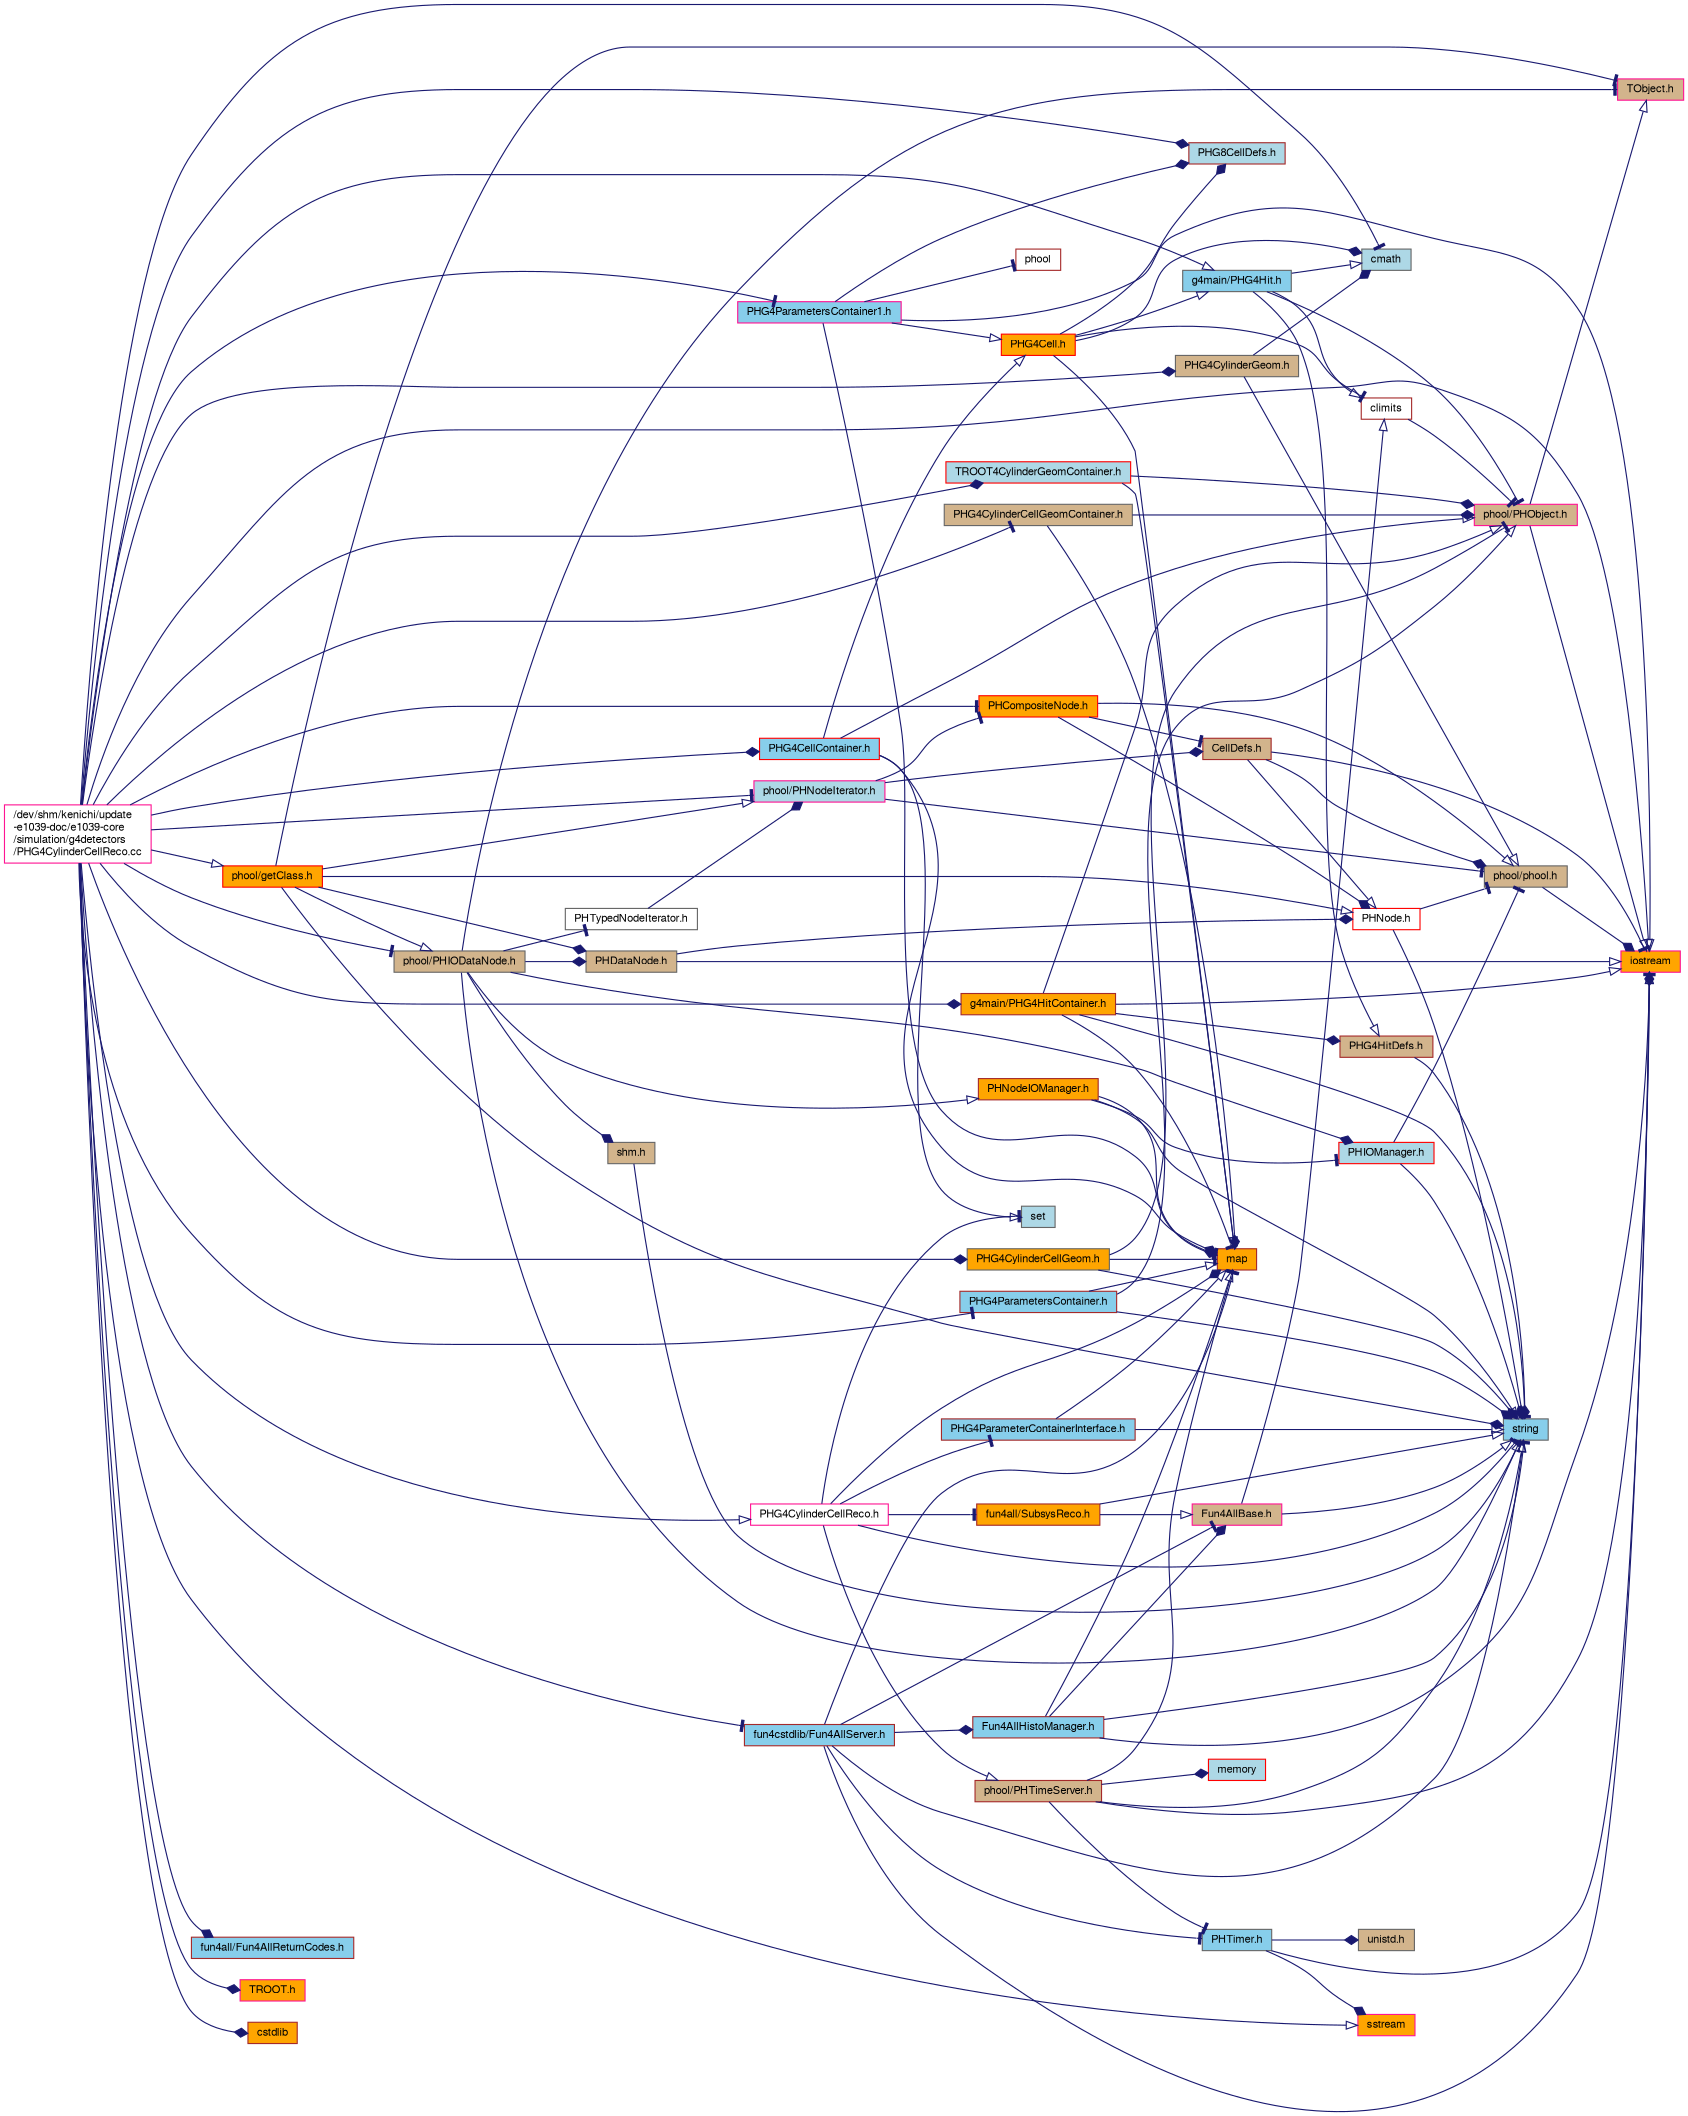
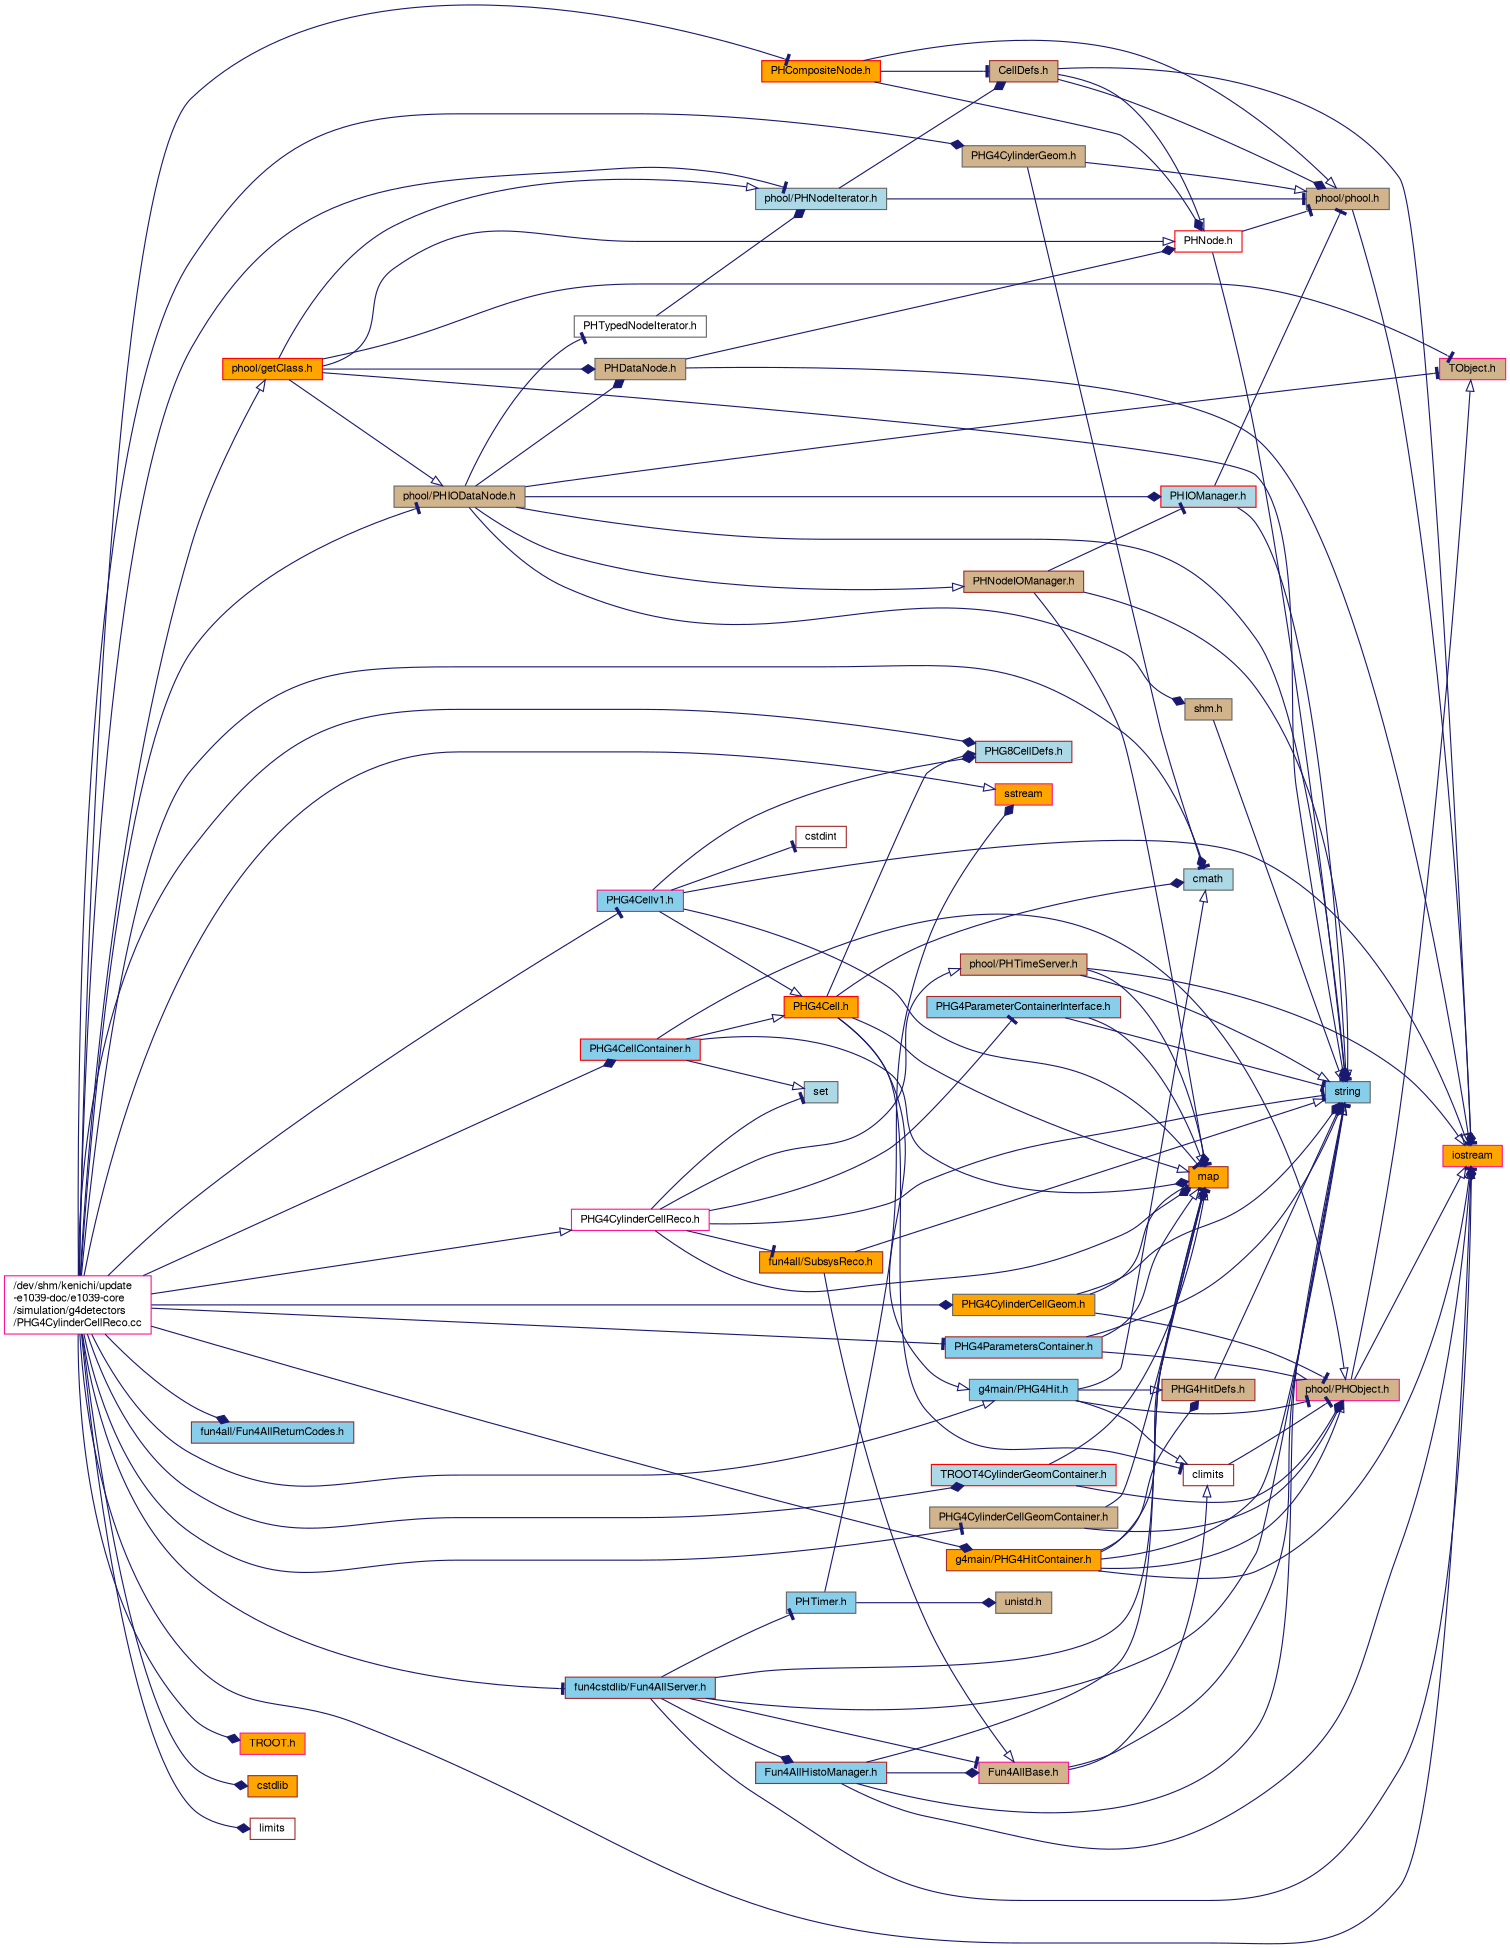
node "phool": label "phool" -> "cstdint"
node "PHG4ParametersContainer1.h": label "PHG4ParametersContainer1.h" -> "PHG4Cellv1.h"
edge "phool/PHNodeIterator.h" -> "PHCompositeNode.h": removed
node "phool/PHNodeIterator.h": color deeppink -> gray40
node "PHNodeIOManager.h": fillcolor orange -> tan
edge "PHG4ParameterContainerInterface.h" -> "string": arrowhead onormal -> tee
node "memory": removed
node "limits": added
edge "PHTimer.h" -> "iostream": removed
edge "phool/PHTimeServer.h" -> "PHTimer.h": removed
